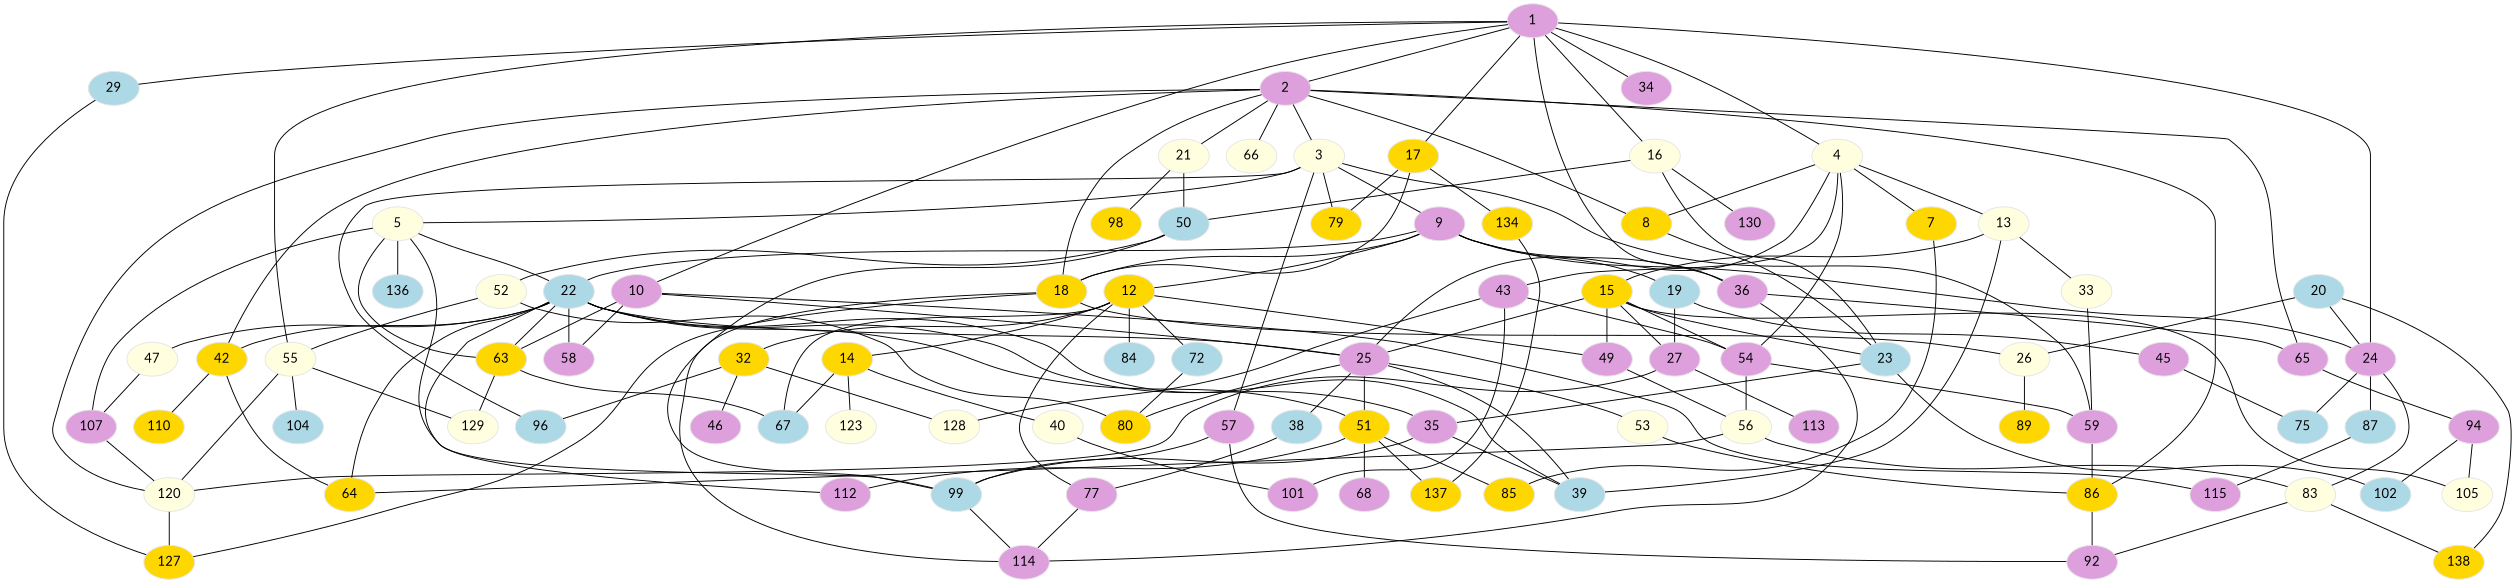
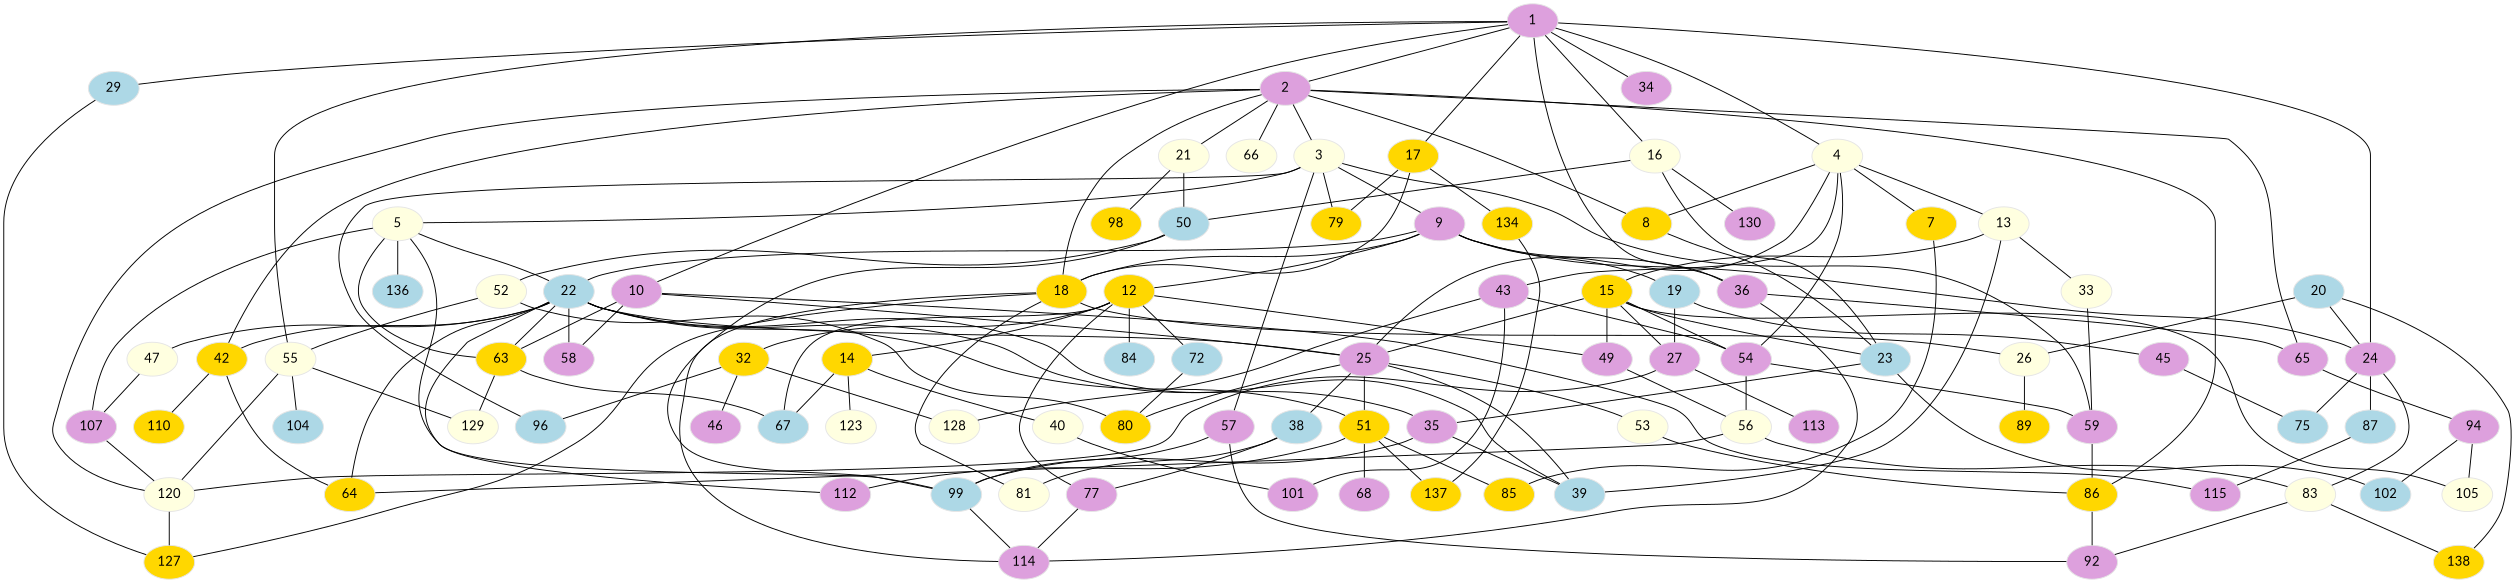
node "81": added
